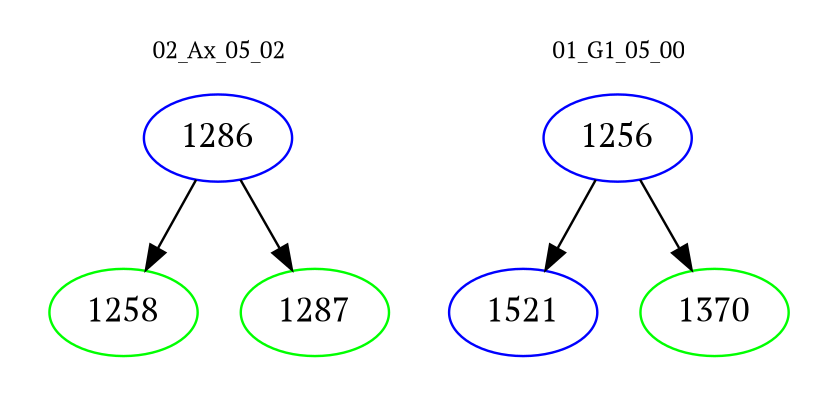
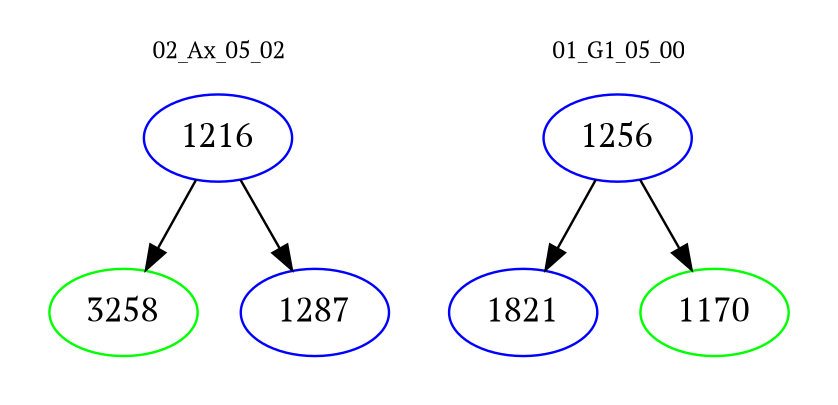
node "1286": label "1286" -> "1216"
node "1258": label "1258" -> "3258"
node "1287": color green -> blue
node "1521": label "1521" -> "1821"
node "1370": label "1370" -> "1170"
